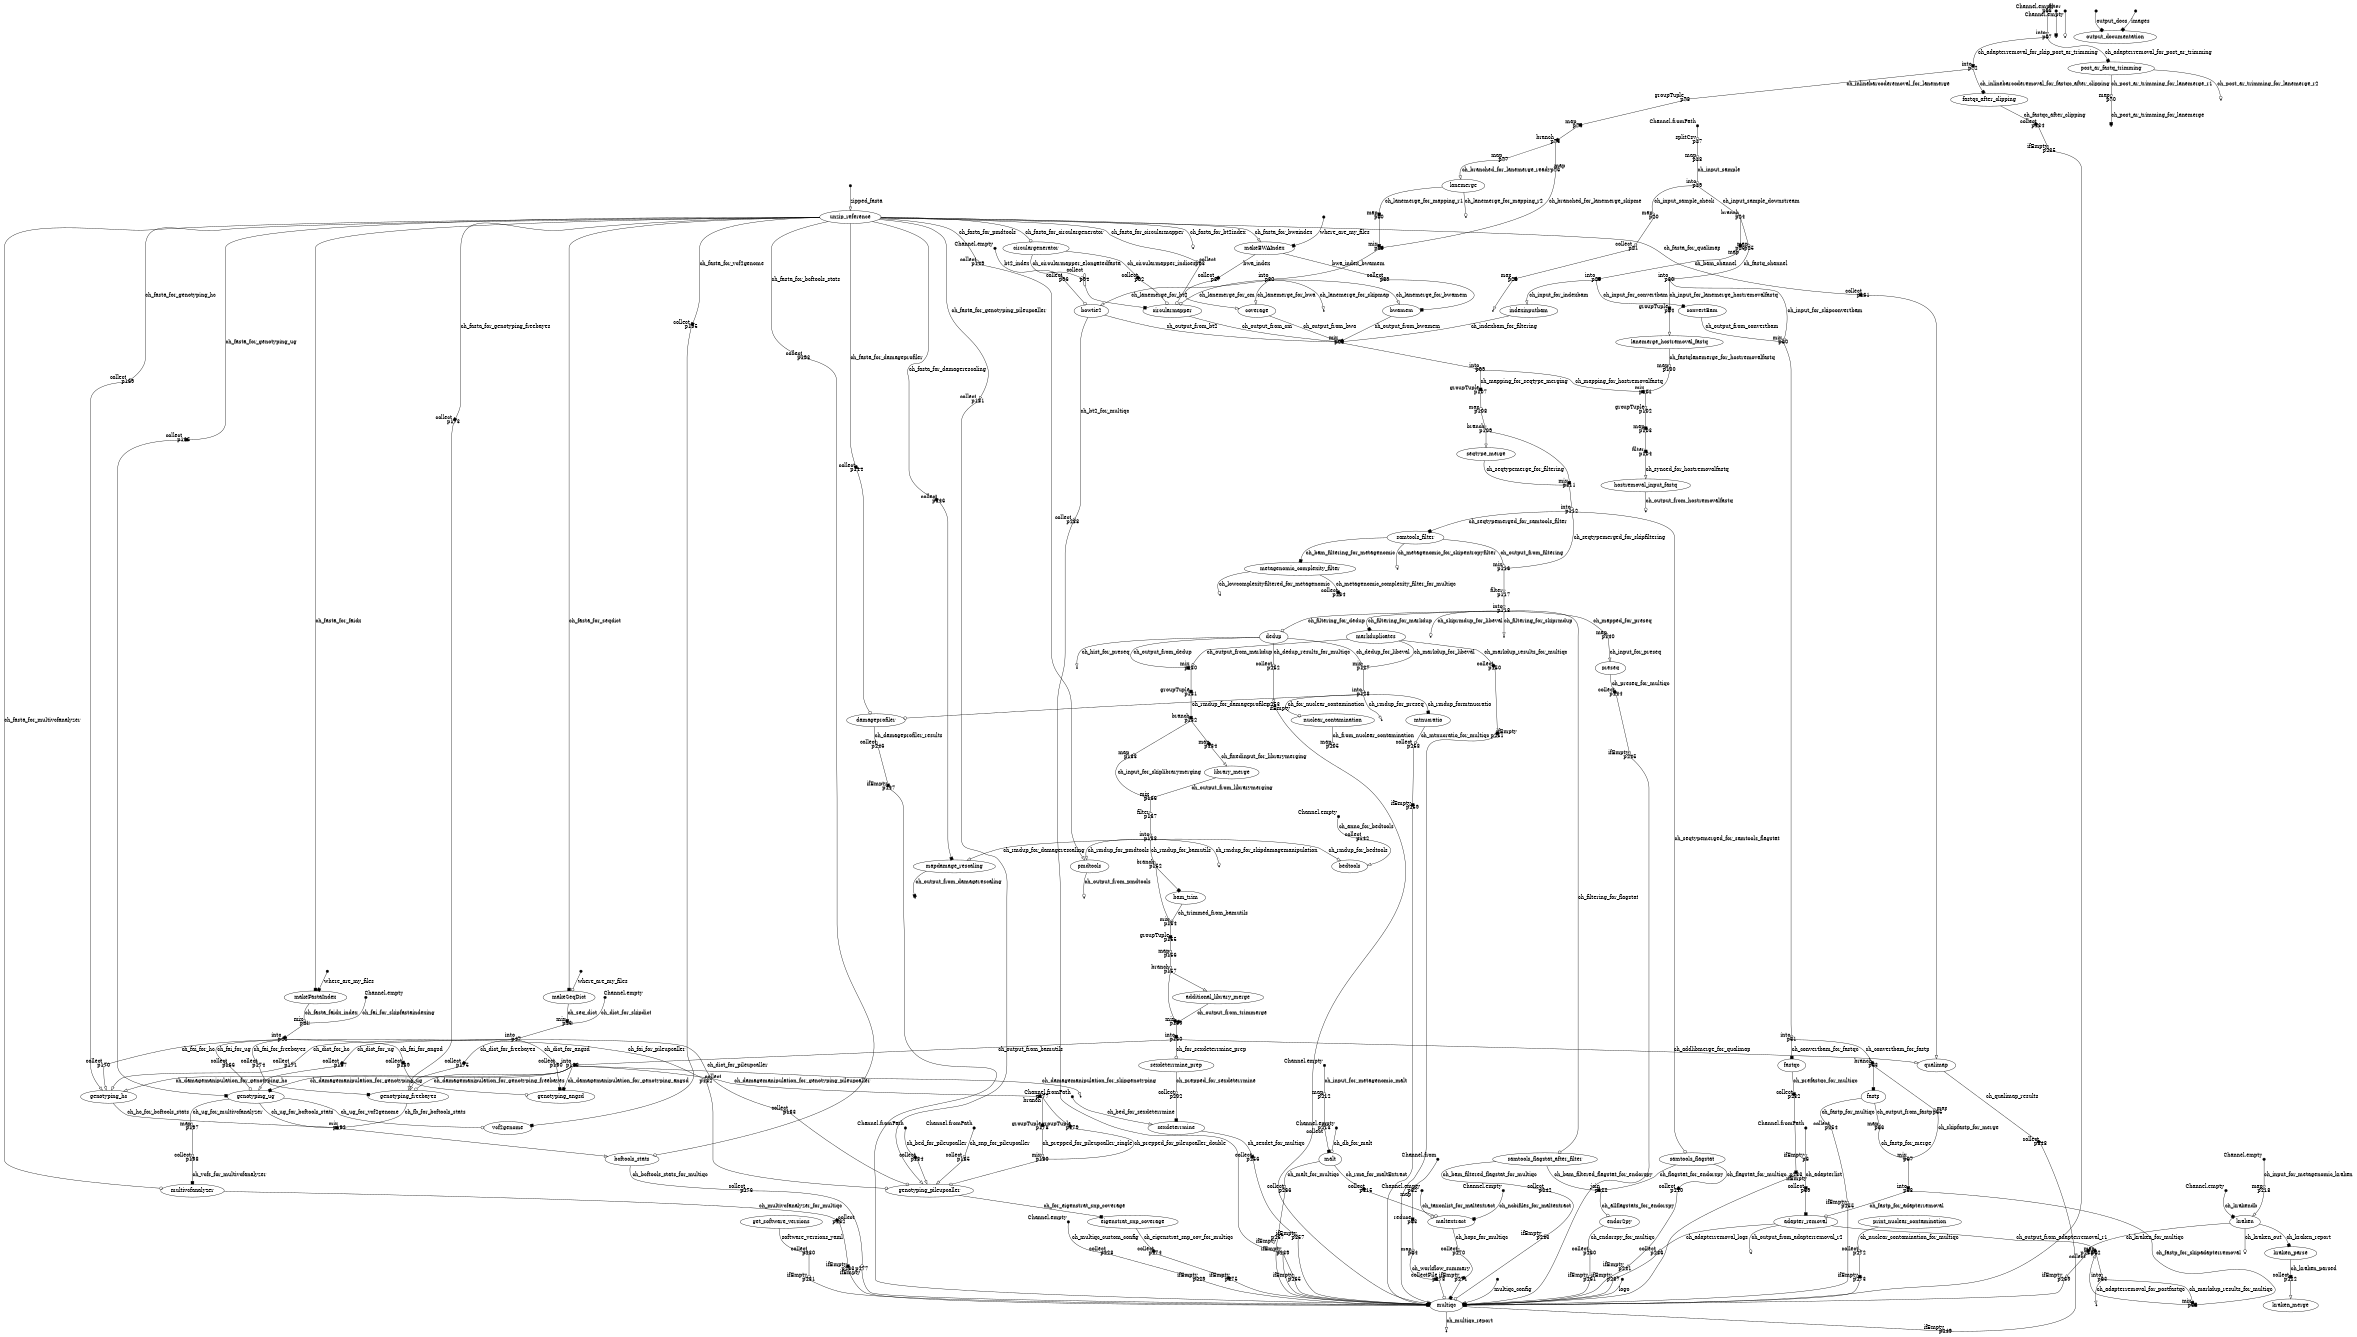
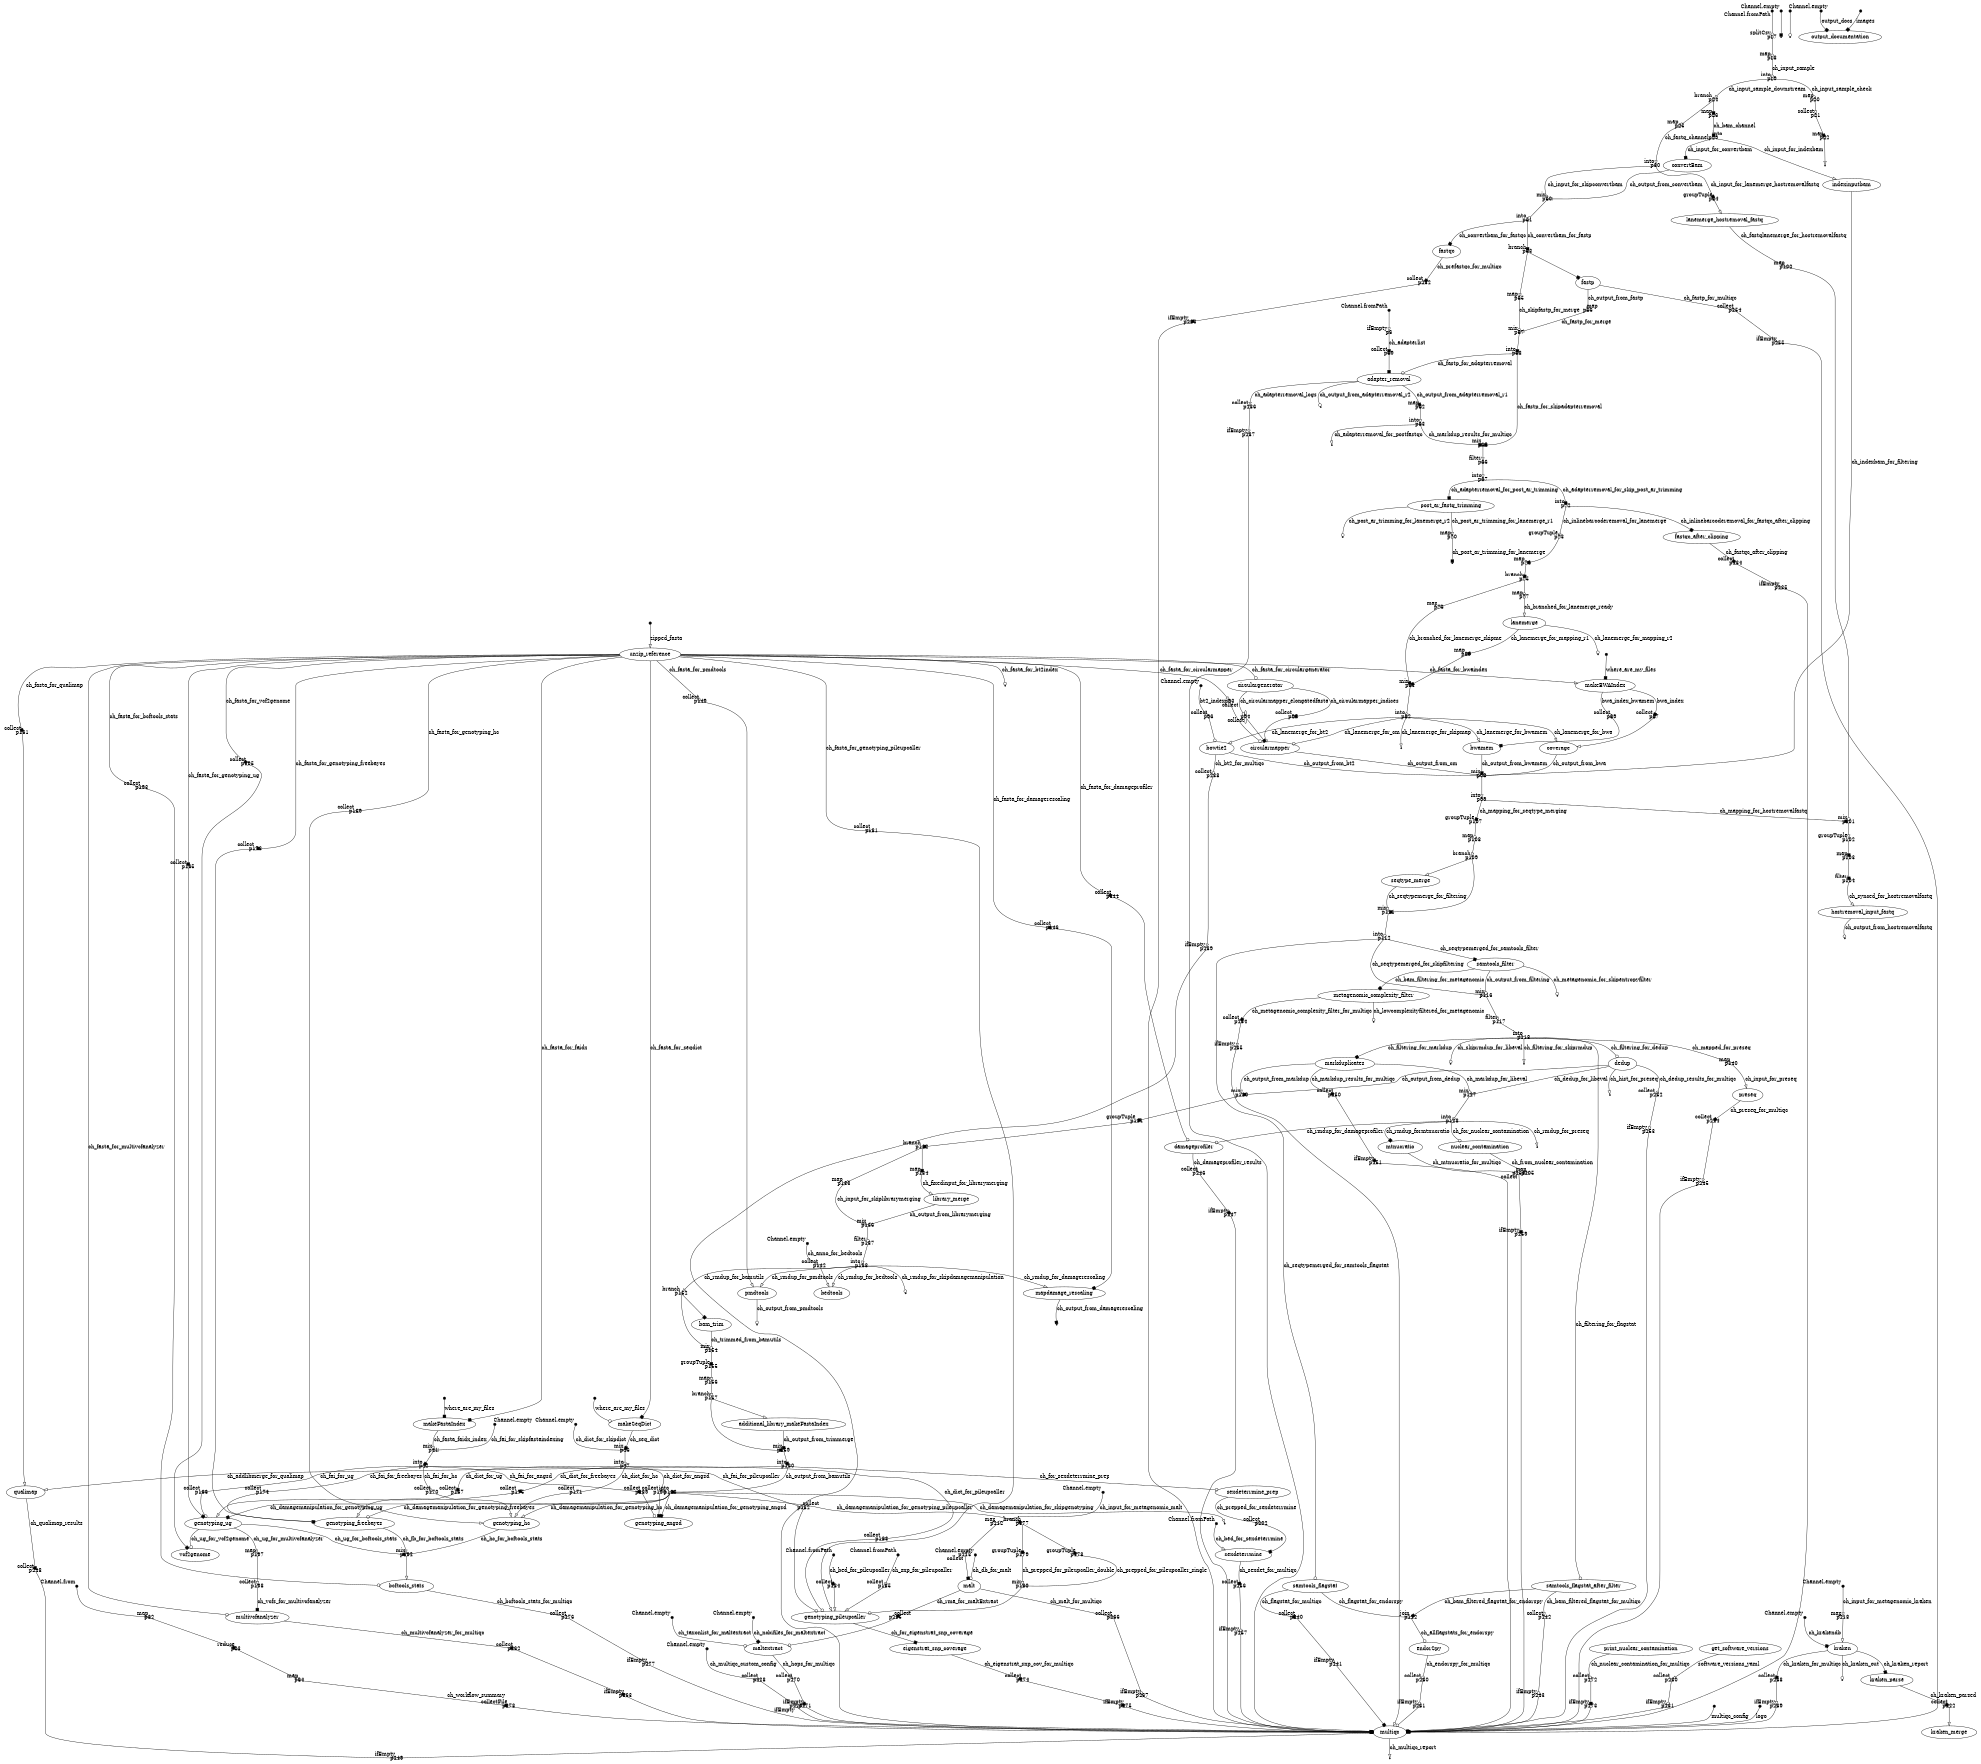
node "additional_library_merge": label "additional_library_merge" -> "additional_library_makeFastaIndex"
edge "p239 ifEmpty" -> "p265 ifEmpty": now "p264 collect" -> "p265 ifEmpty"
edge "p65 mix" -> "p62 map": now "p65 mix" -> "p66 filter"
